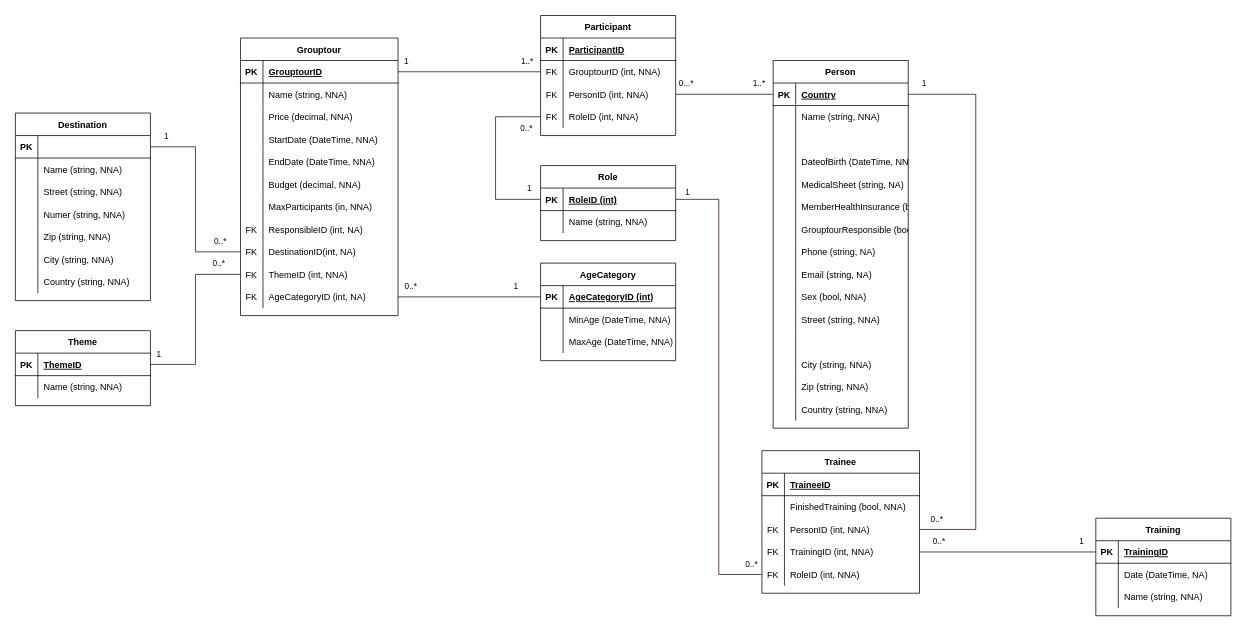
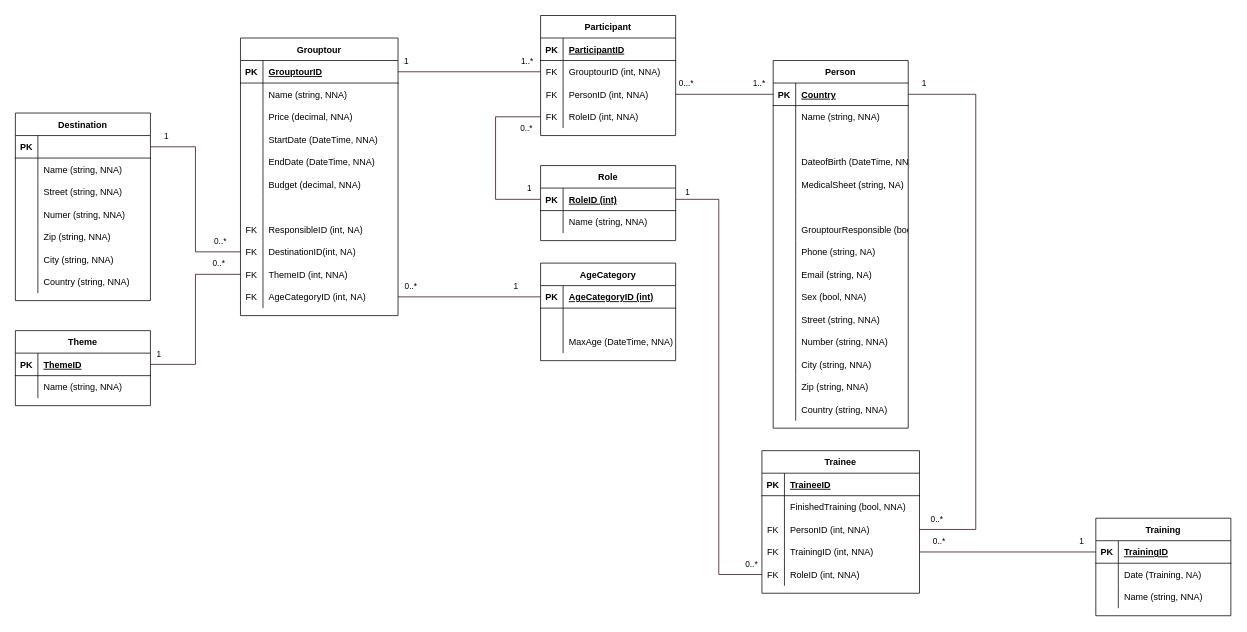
node "MaxParticipants (in, NNA)": removed
node "MemberHealthInsurance (bool, NNA)": removed
node "MinAge (DateTime, NNA)": removed
node "Number (string, NNA)": added
node "Date (DateTime, NA)": label "Date (DateTime, NA)" -> "Date (Training, NA)"
